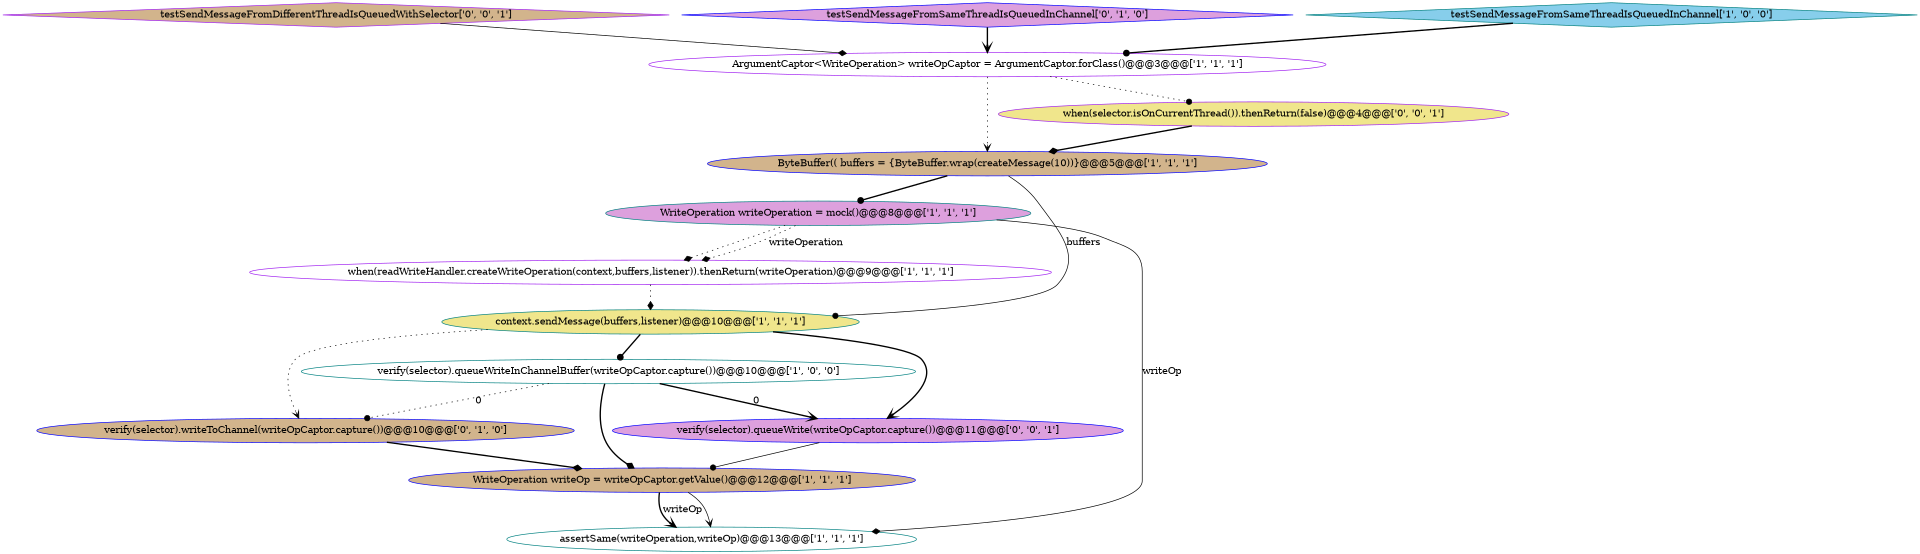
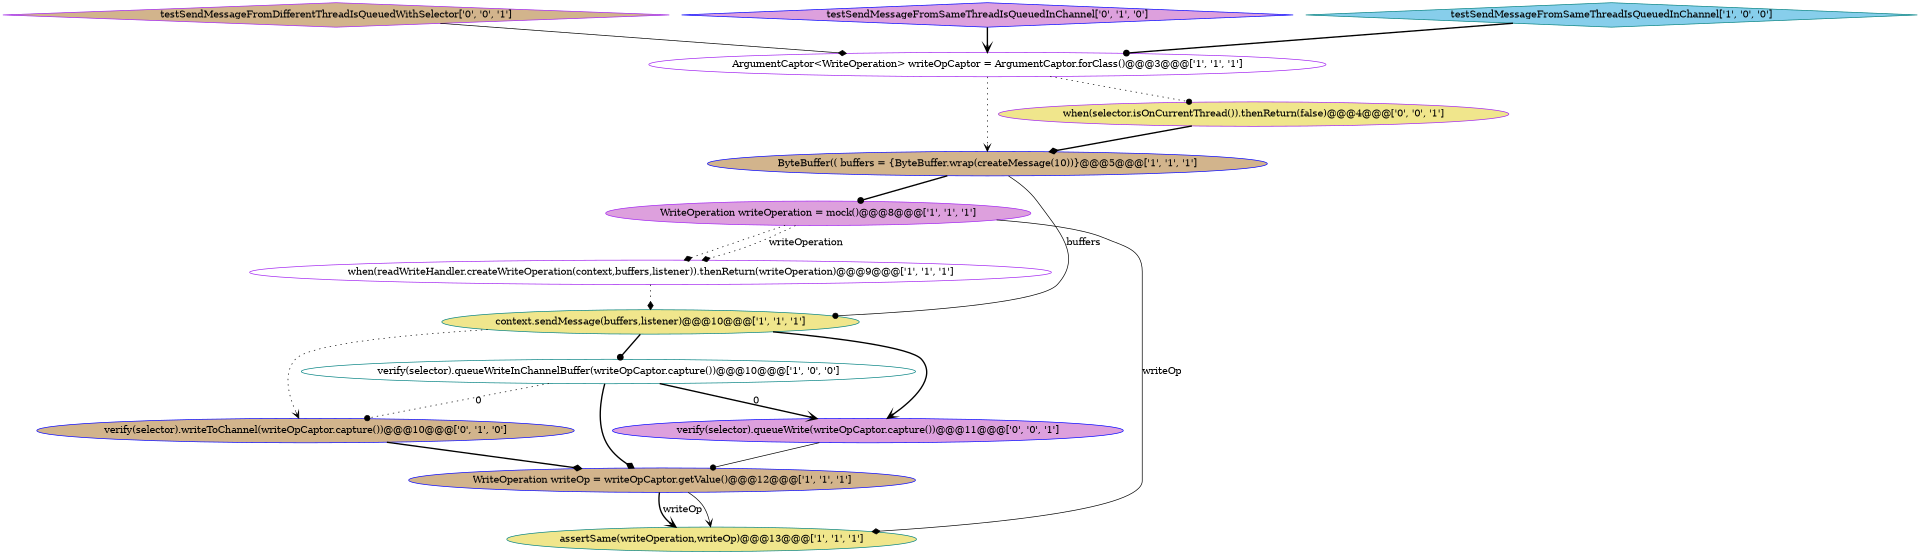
node "WriteOperation writeOperation = mock()@@@8@@@['1', '1', '1']": color teal -> purple
node "assertSame(writeOperation,writeOp)@@@13@@@['1', '1', '1']": fillcolor white -> khaki
